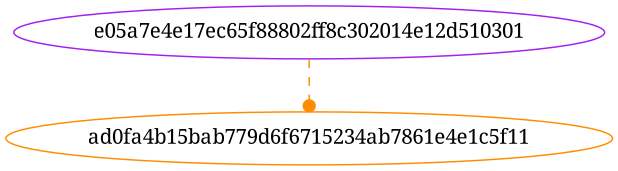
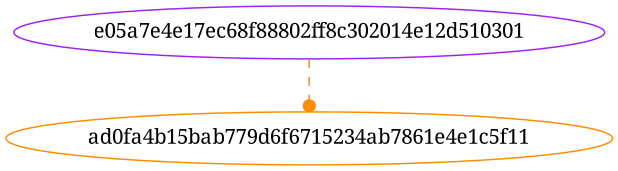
node "e05a7e4e17ec65f88802ff8c302014e12d510301": label "e05a7e4e17ec65f88802ff8c302014e12d510301" -> "e05a7e4e17ec68f88802ff8c302014e12d510301"
